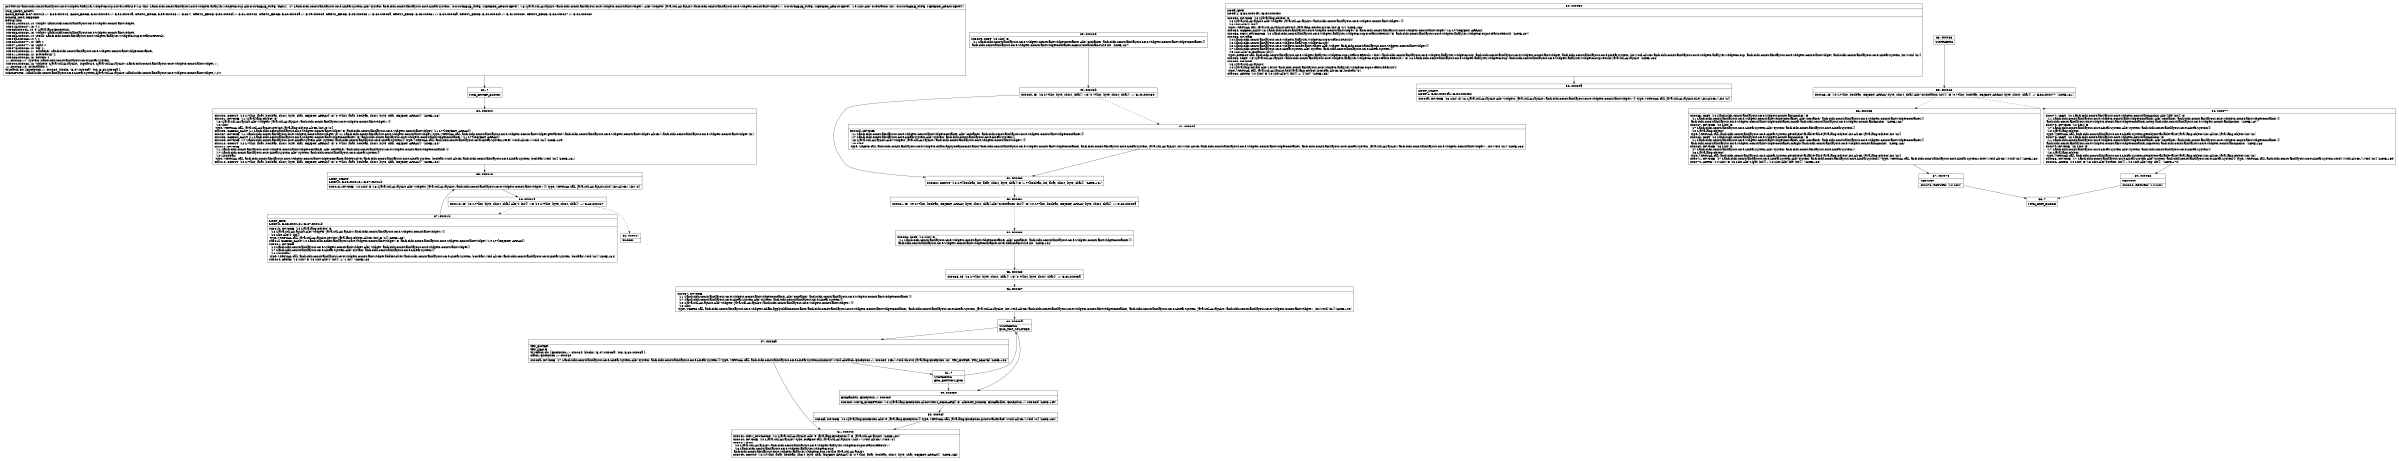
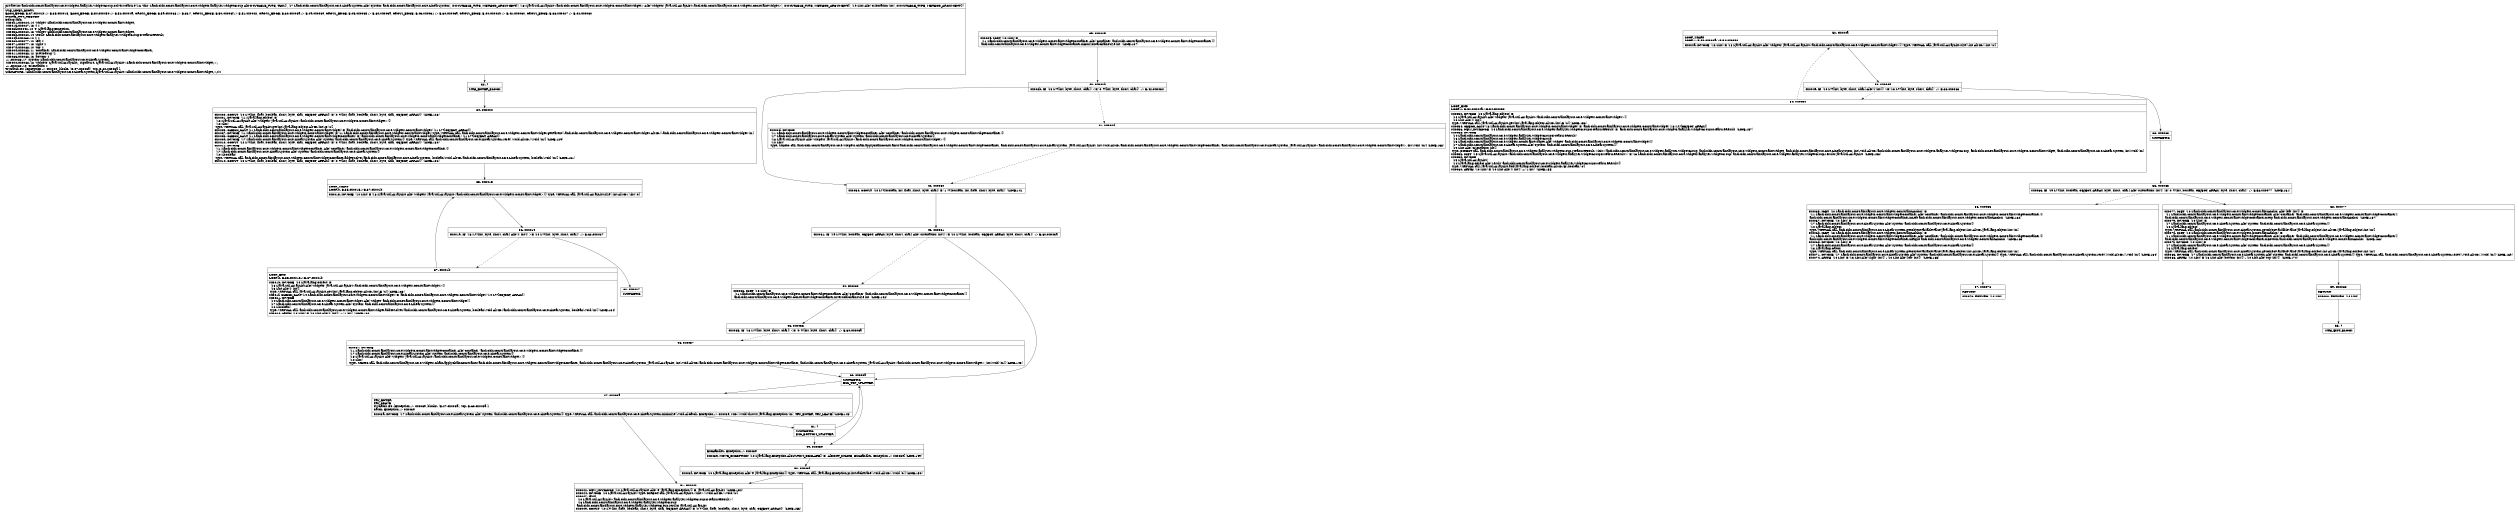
edge "54: 0x0050" -> "52: 0x004a": style solid -> dashed
node "53: 0x004e": added
edge "55: 0x0063" -> "58: 0x0077": style dashed -> solid
node "56: 0x0065": text "(r3 I:java.lang.Object)" -> "(r3 I:java.lang.Catch)"
edge "41: 0x002d" -> "42: 0x0030": style solid -> dashed
edge "57: 0x0076" -> "33: ?": removed
edge "36: 0x0019" -> "62: 0x0027": style dashed -> solid
node "62: 0x0027": text "BLOCK" -> "SYNTHETIC"
edge "43: 0x0031" -> "60: 0x003a": added
node "61: ?": text "EXC_BOTTOM_EXC" -> "EXC_BOTTOM_SPLITTER"
